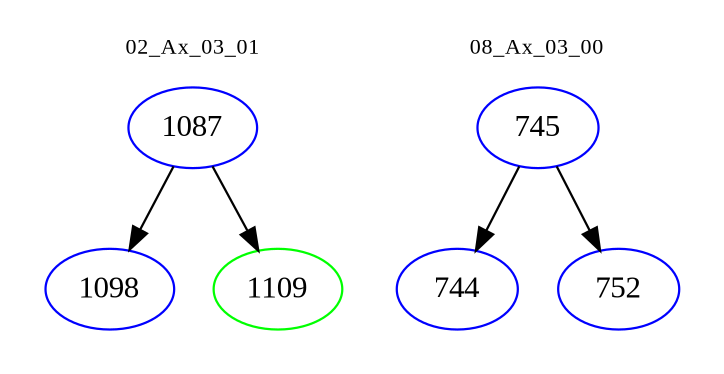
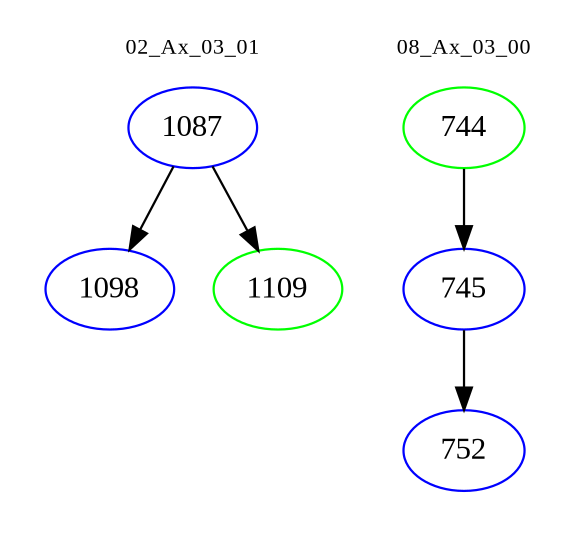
edge "745" -> "744": reversed
node "744": color blue -> green
